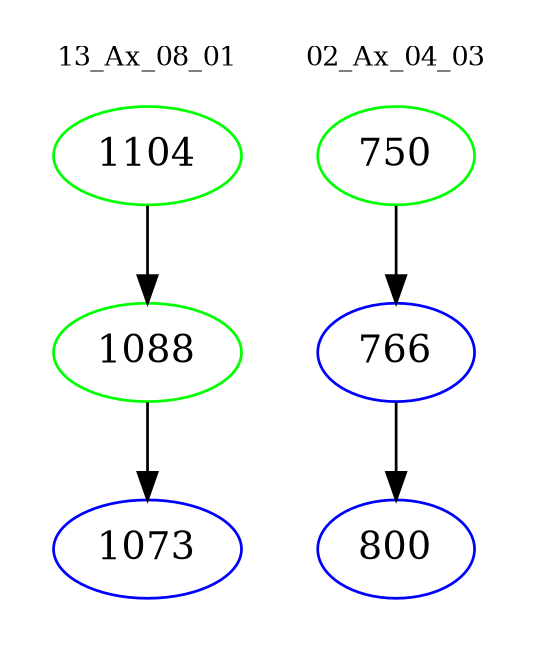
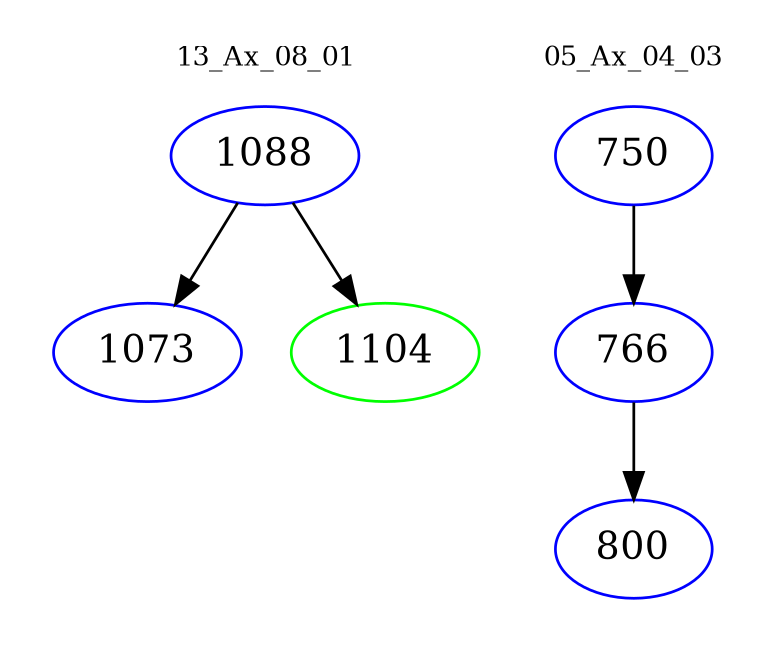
cluster "02_Ax_04_03": label "02_Ax_04_03" -> "05_Ax_04_03"
node "750": color green -> blue
edge "1104" -> "1088": reversed
node "1088": color green -> blue
